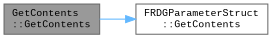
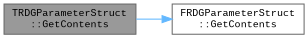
node "GetContents ::GetContents": label "GetContents ::GetContents" -> "TRDGParameterStruct ::GetContents"
